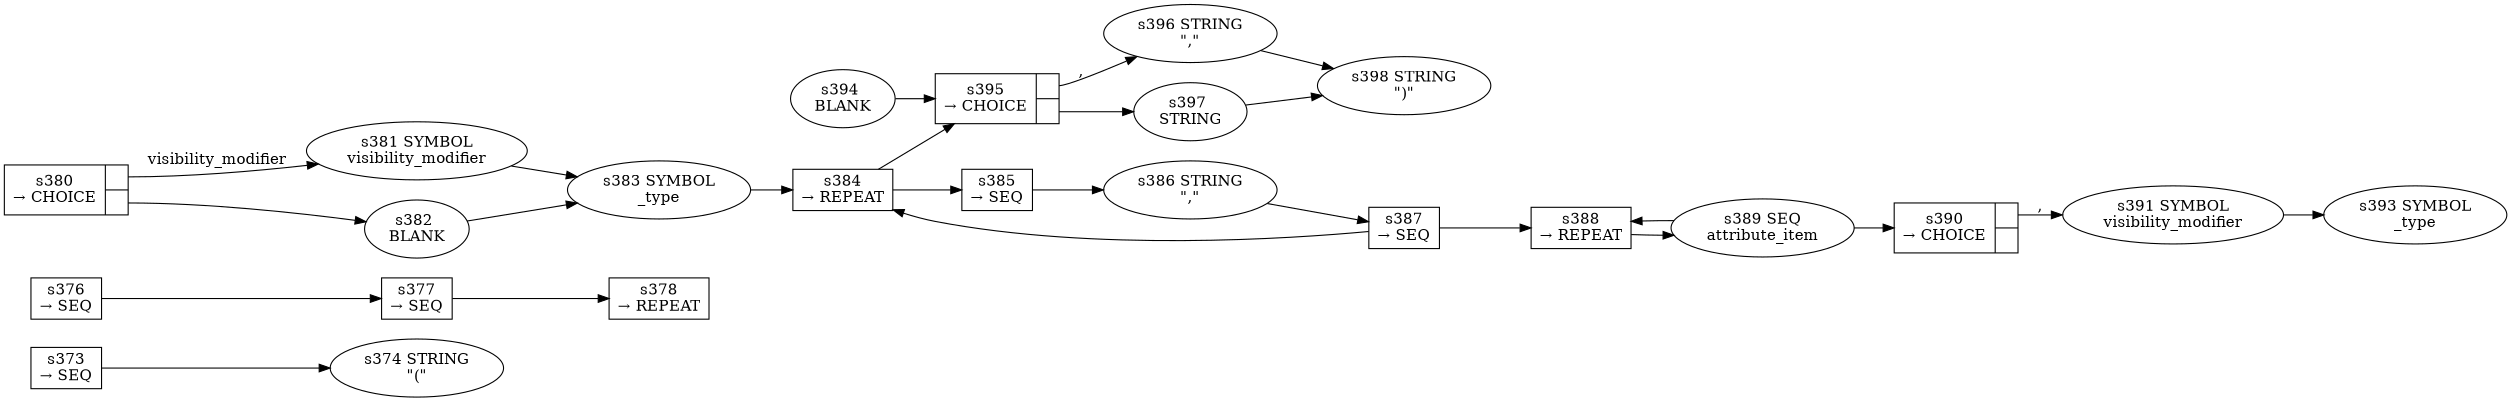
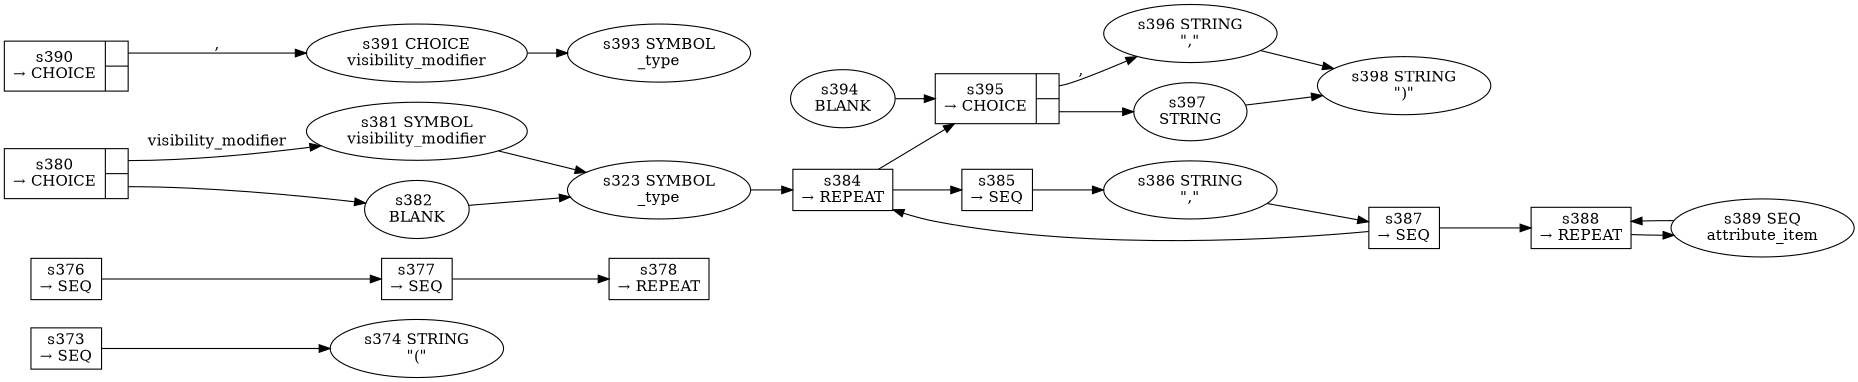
node "s383 SYMBOL _type": label "s383 SYMBOL _type" -> "s323 SYMBOL _type"
node "s391 SYMBOL visibility_modifier": label "s391 SYMBOL visibility_modifier" -> "s391 CHOICE visibility_modifier"
edge "s389 SEQ attribute_item" -> "s390": removed
